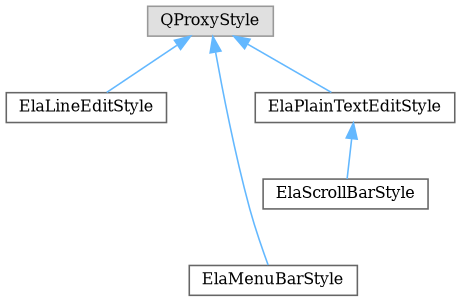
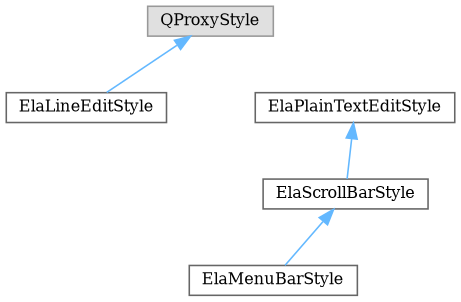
edge "ElaPlainTextEditStyle" -> "QProxyStyle": removed
edge "ElaMenuBarStyle" -> "QProxyStyle": now "ElaMenuBarStyle" -> "ElaScrollBarStyle"
